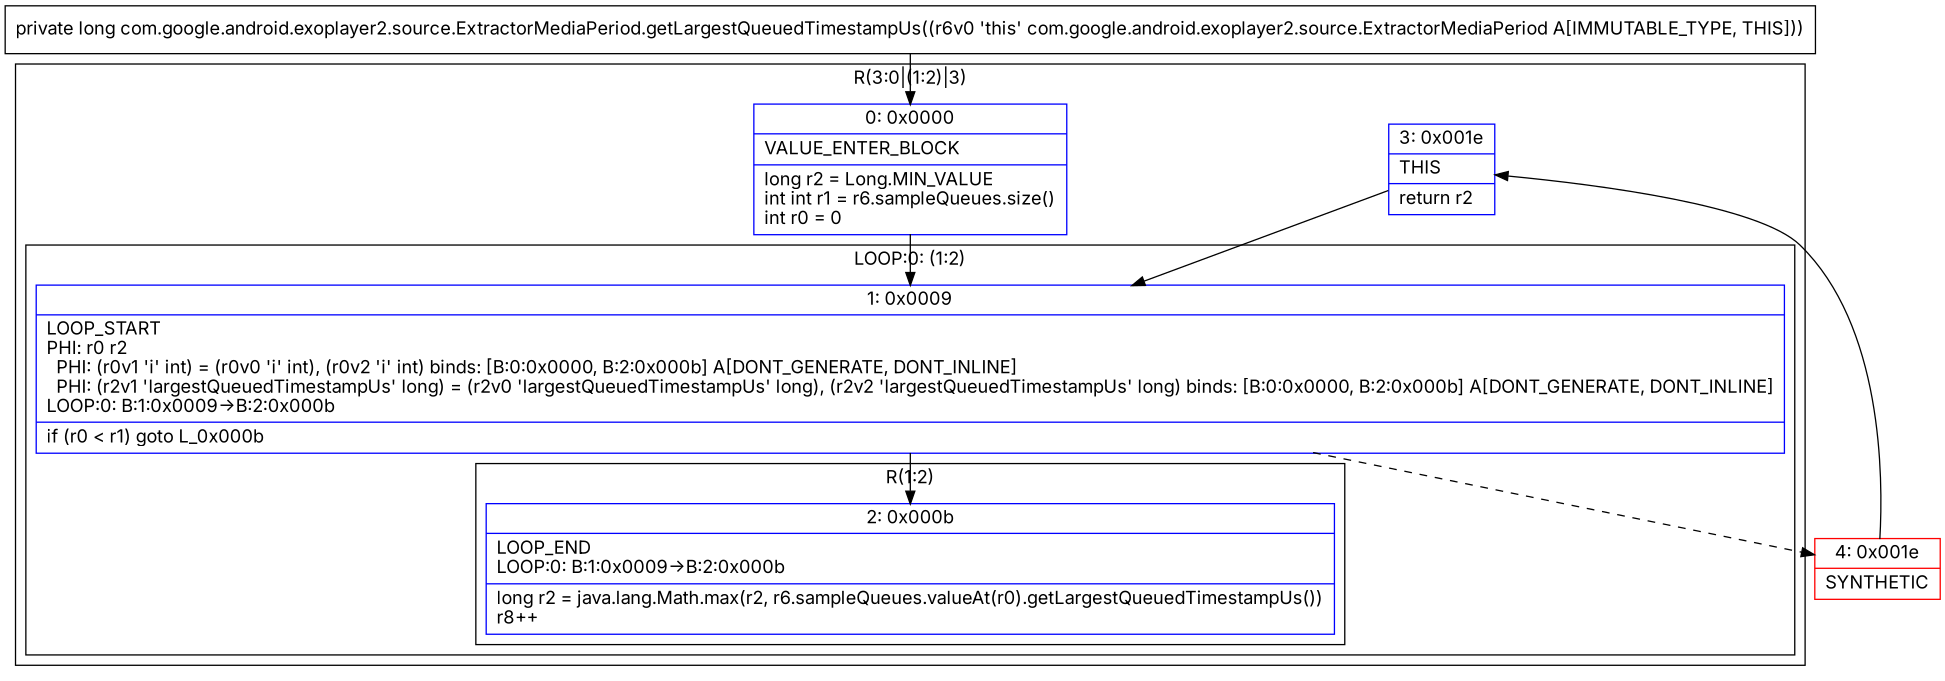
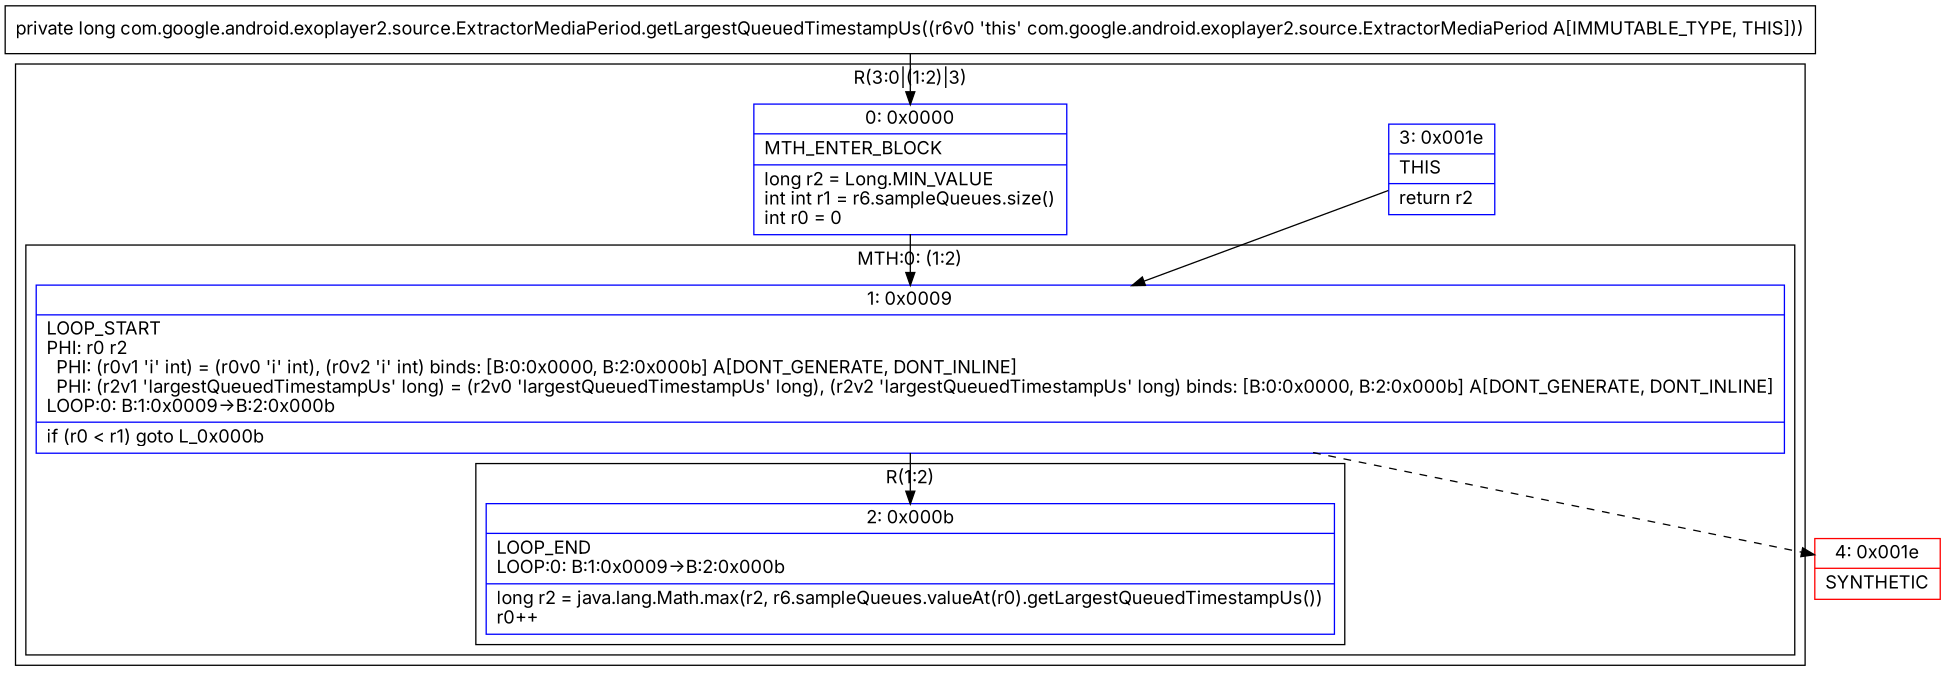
node "0: 0x0000": text "VALUE_ENTER_BLOCK" -> "MTH_ENTER_BLOCK"
cluster "LOOP:0: (1:2)": label "LOOP:0: (1:2)" -> "MTH:0: (1:2)"
edge "4: 0x001e" -> "3: 0x001e": removed
node "2: 0x000b": text "r8++" -> "r0++"
